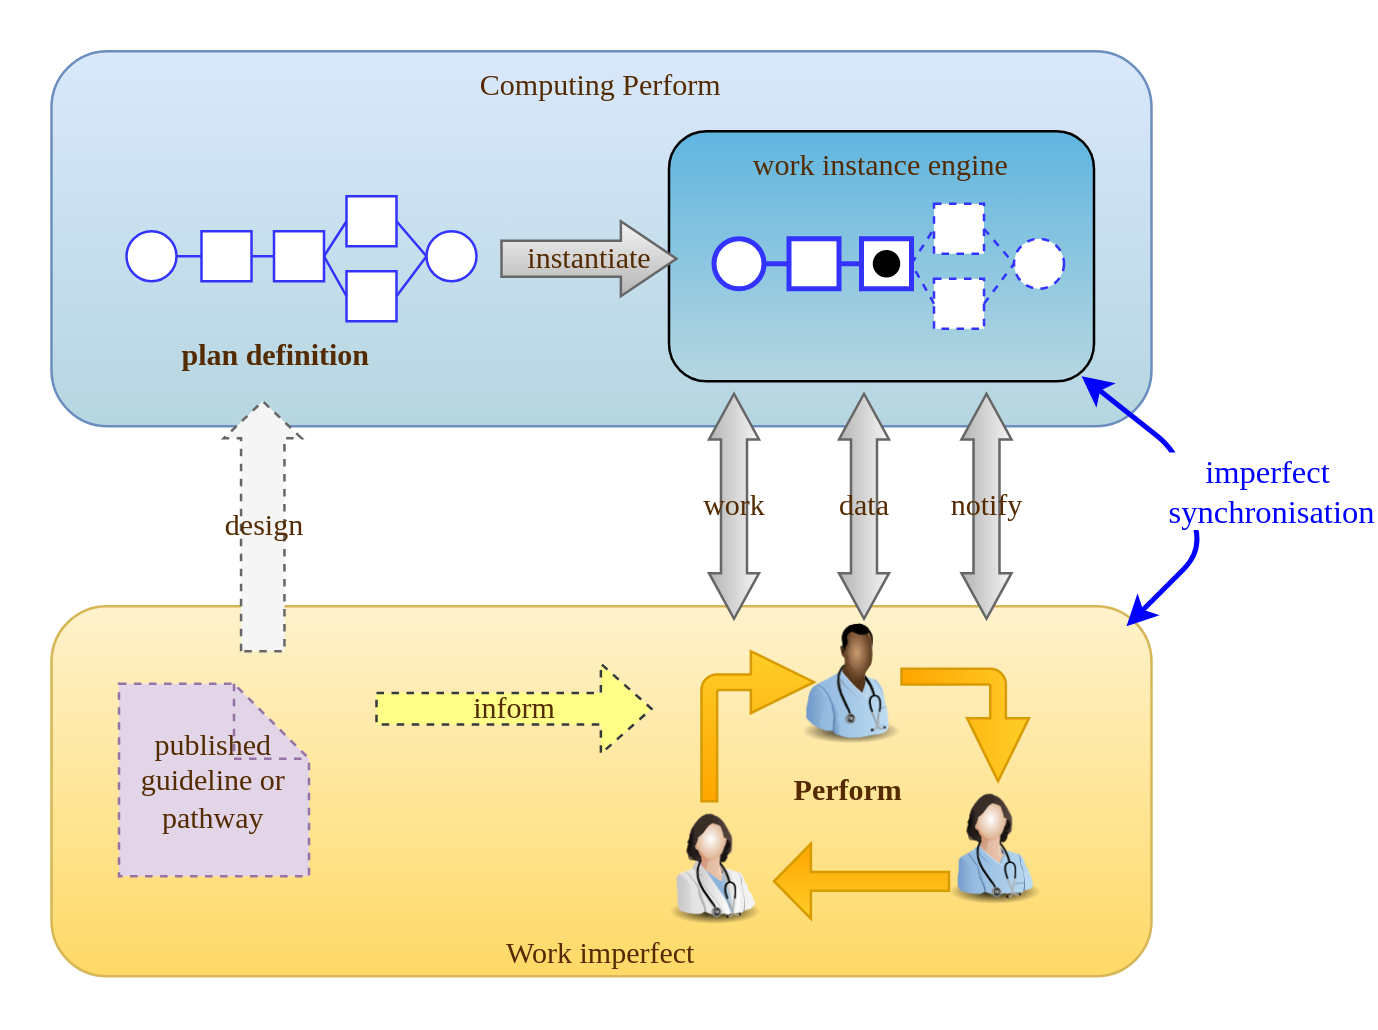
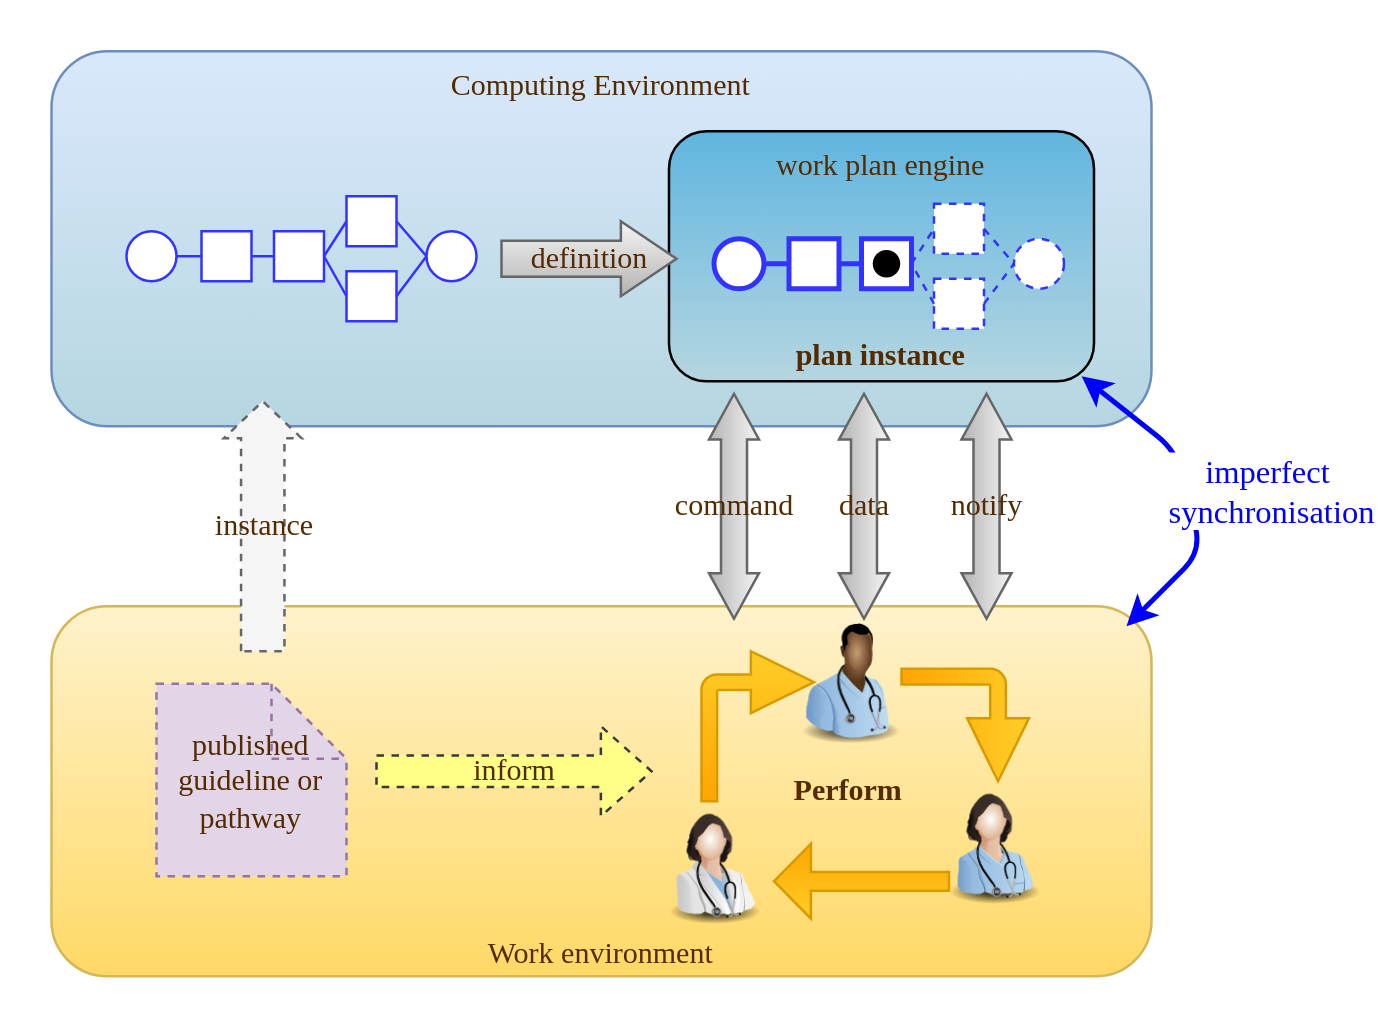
node "Computing Perform": label "Computing Perform" -> "Computing Environment"
node "work instance engine": label "work instance engine" -> "work plan engine"
node "instantiate": label "instantiate" -> "definition"
node "plan definition": removed
node "plan instance": added
node "work": label "work" -> "command"
node "design": label "design" -> "instance"
node "inform": moved (514, 709) -> (514, 771)
node "published guideline or pathway": moved (214, 780) -> (251, 780)
node "Work imperfect": label "Work imperfect" -> "Work environment"
